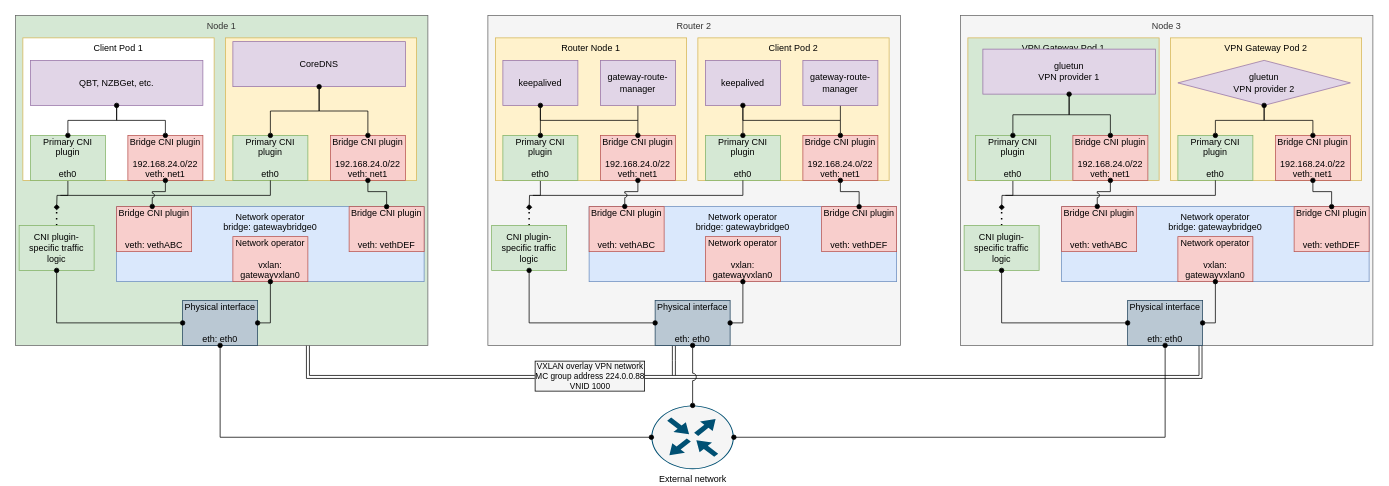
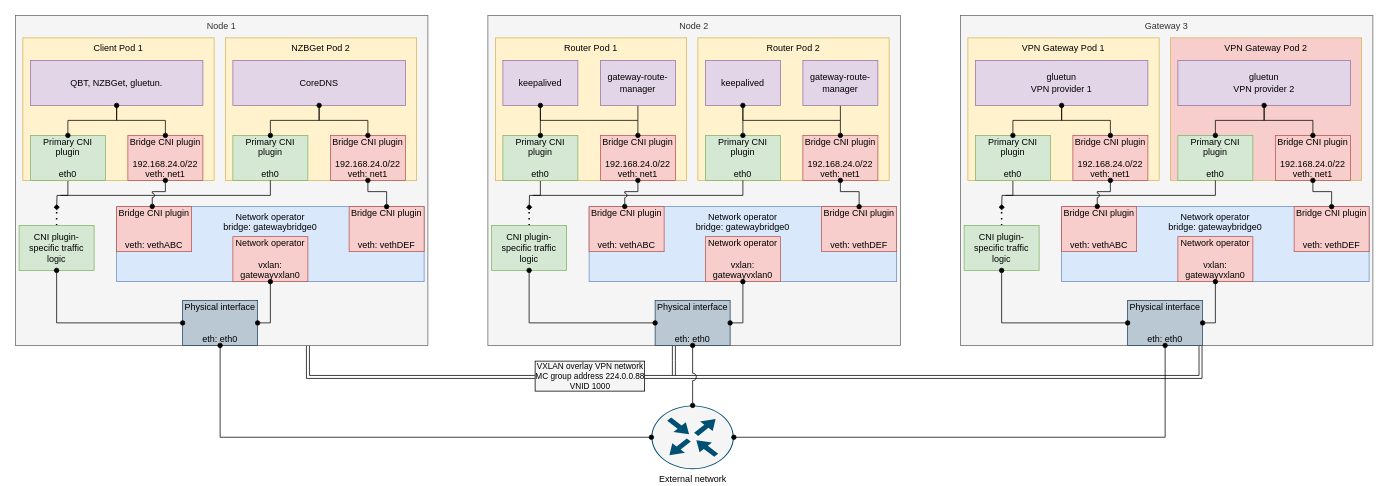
node "Router 2": label "Router 2" -> "Node 2"
node "Node 3": label "Node 3" -> "Gateway 3"
node "Router Node 1": label "Router Node 1" -> "Router Pod 1"
node "Client Pod 2": label "Client Pod 2" -> "Router Pod 2"
node "CoreDNS": moved (319, 64) -> (319, 83)
node "gluetun VPN provider 1": moved (1069, 72) -> (1062, 83)
node "QBT, NZBGet, etc.": label "QBT, NZBGet, etc." -> "QBT, NZBGet, gluetun."
node "gluetun VPN provider 2": shape diamond -> rectangle
node "Client Pod 1": fillcolor #ffffff -> #fff2cc
node "VPN Gateway Pod 1": fillcolor #d5e8d4 -> #fff2cc
node "VPN Gateway Pod 2": fillcolor #fff2cc -> #f8cecc
node "Node 1": fillcolor #d5e8d4 -> #f5f5f5
